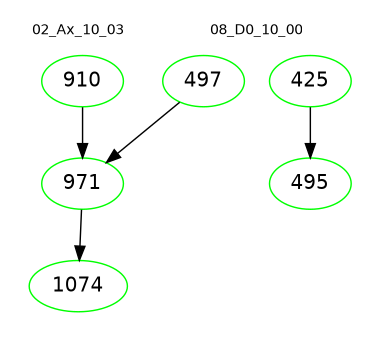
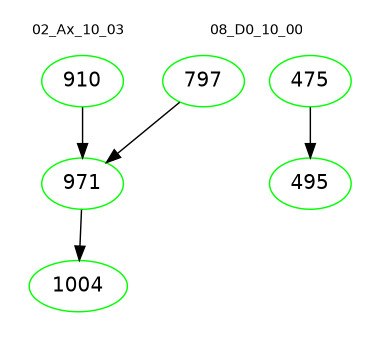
node "497": label "497" -> "797"
node "425": label "425" -> "475"
node "1074": label "1074" -> "1004"
